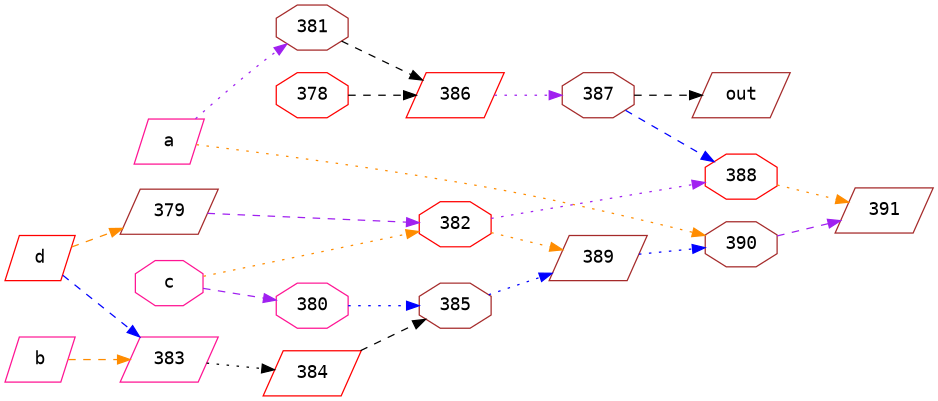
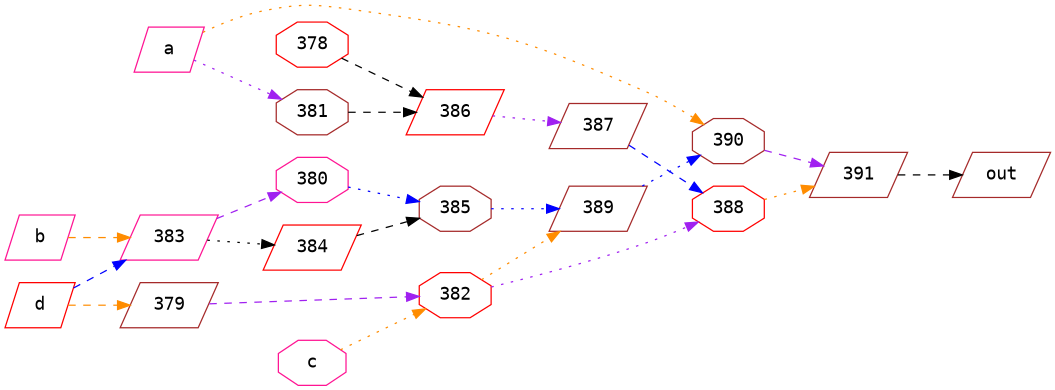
node "387": shape octagon -> parallelogram
edge "387" -> "out": now "391" -> "out"
edge "c" -> "380": now "383" -> "380"
